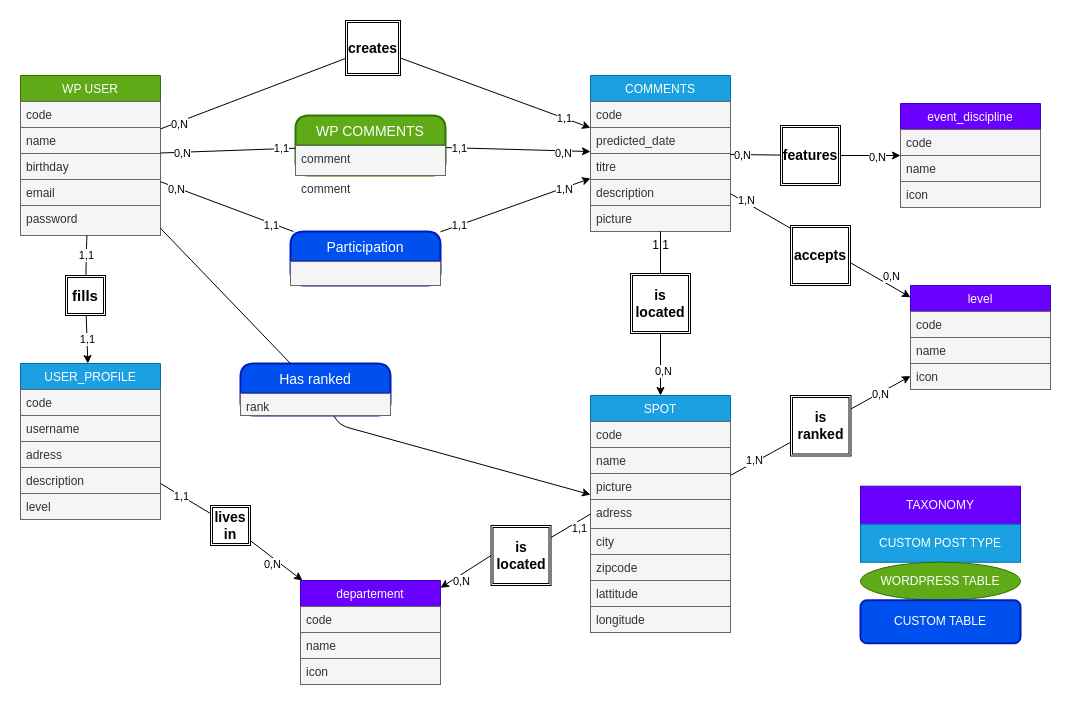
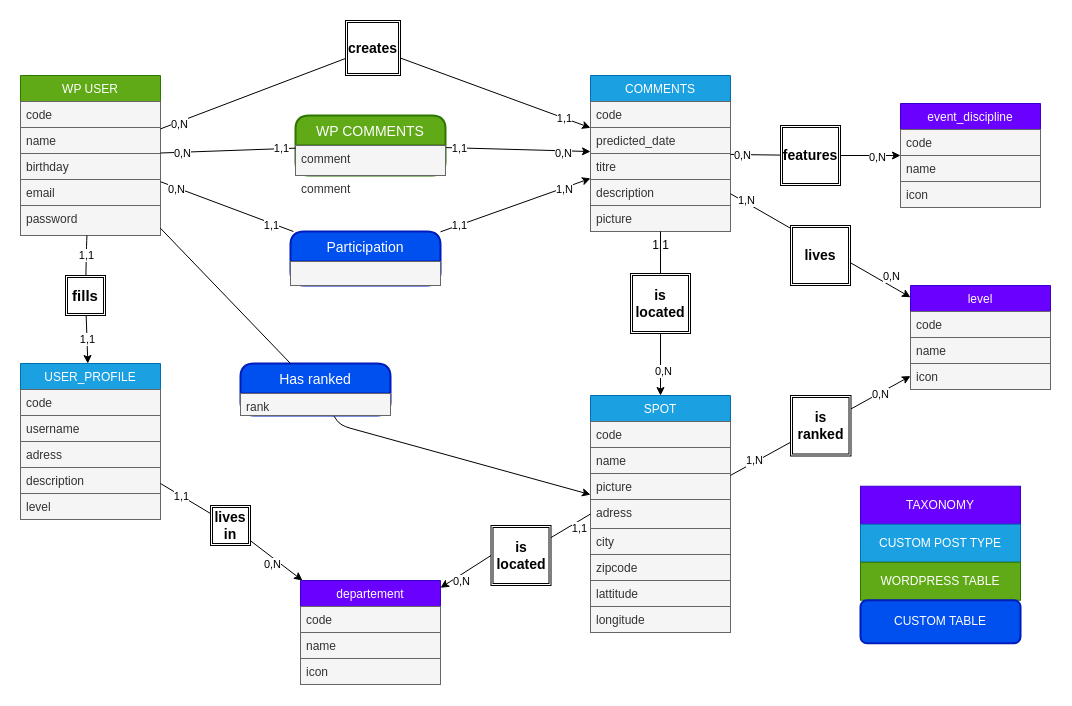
node "accepts": label "accepts" -> "lives"
node "WORDPRESS TABLE": shape ellipse -> rectangle
